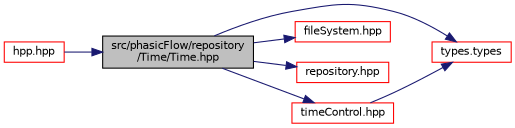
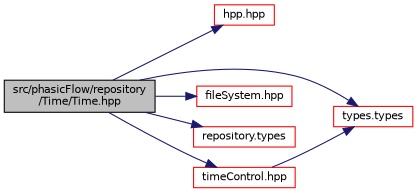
edge "hpp.hpp" -> "src/phasicFlow/repository /Time/Time.hpp": reversed
node "repository.hpp": label "repository.hpp" -> "repository.types"
